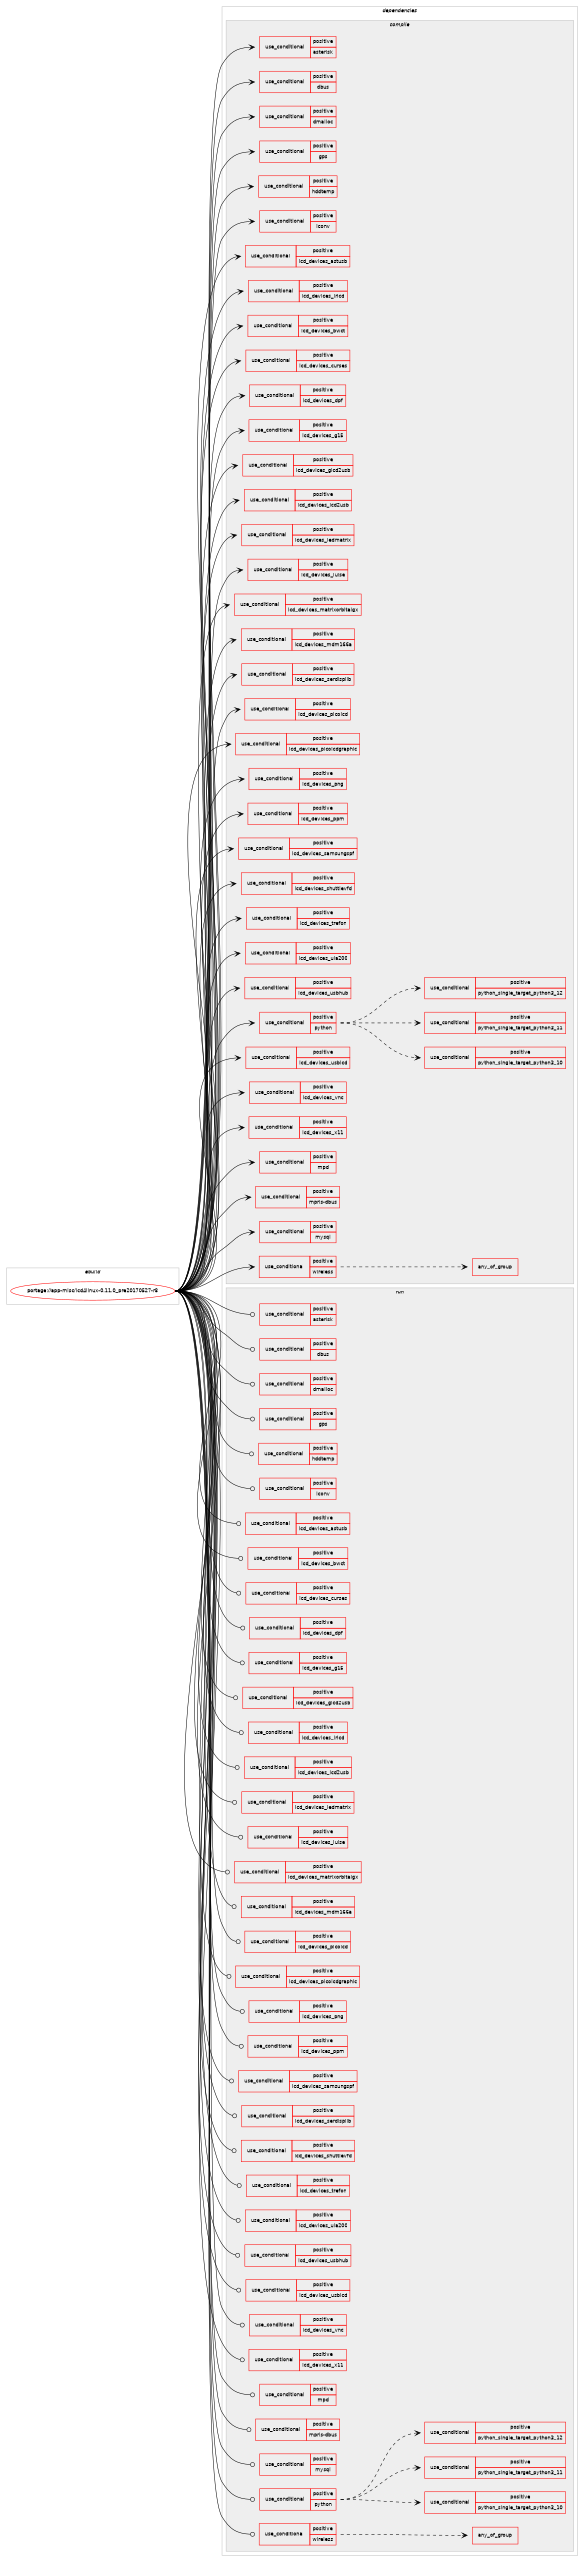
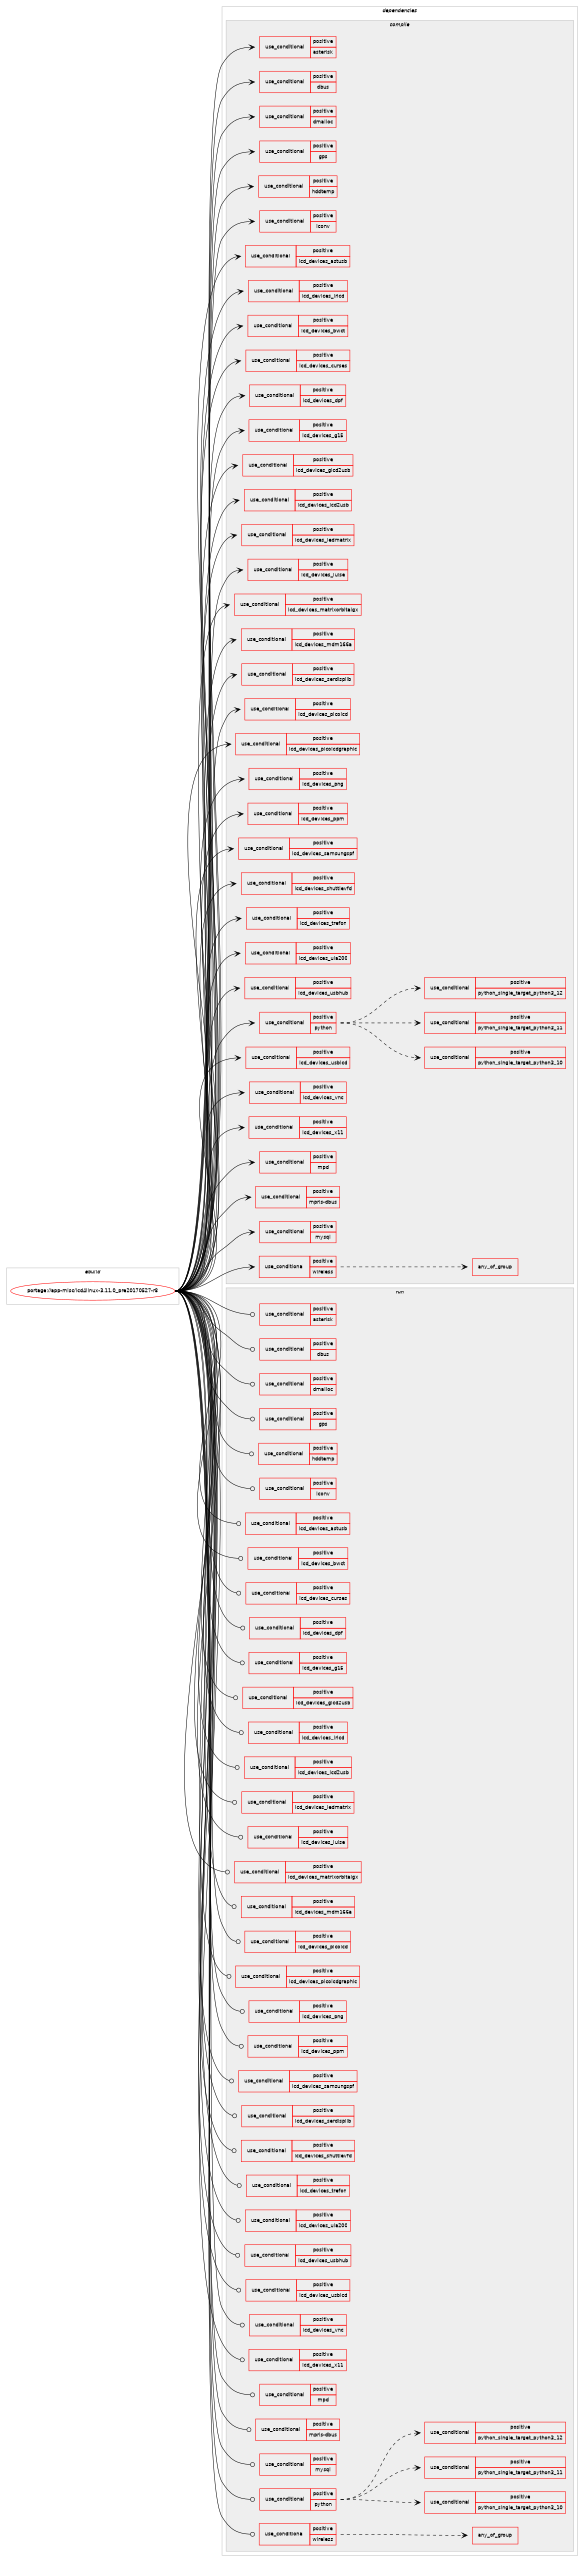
node "portage://app-misc/lcd4linux-0.11.0_pre20170527-r8": label "portage://app-misc/lcd4linux-0.11.0_pre20170527-r8" -> "portage://app-misc/lcd4linux-3.11.0_pre20170527-r8"
